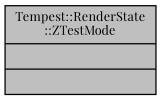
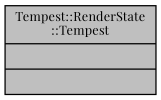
node "Tempest::RenderState": text "::ZTestMode" -> "::Tempest"
